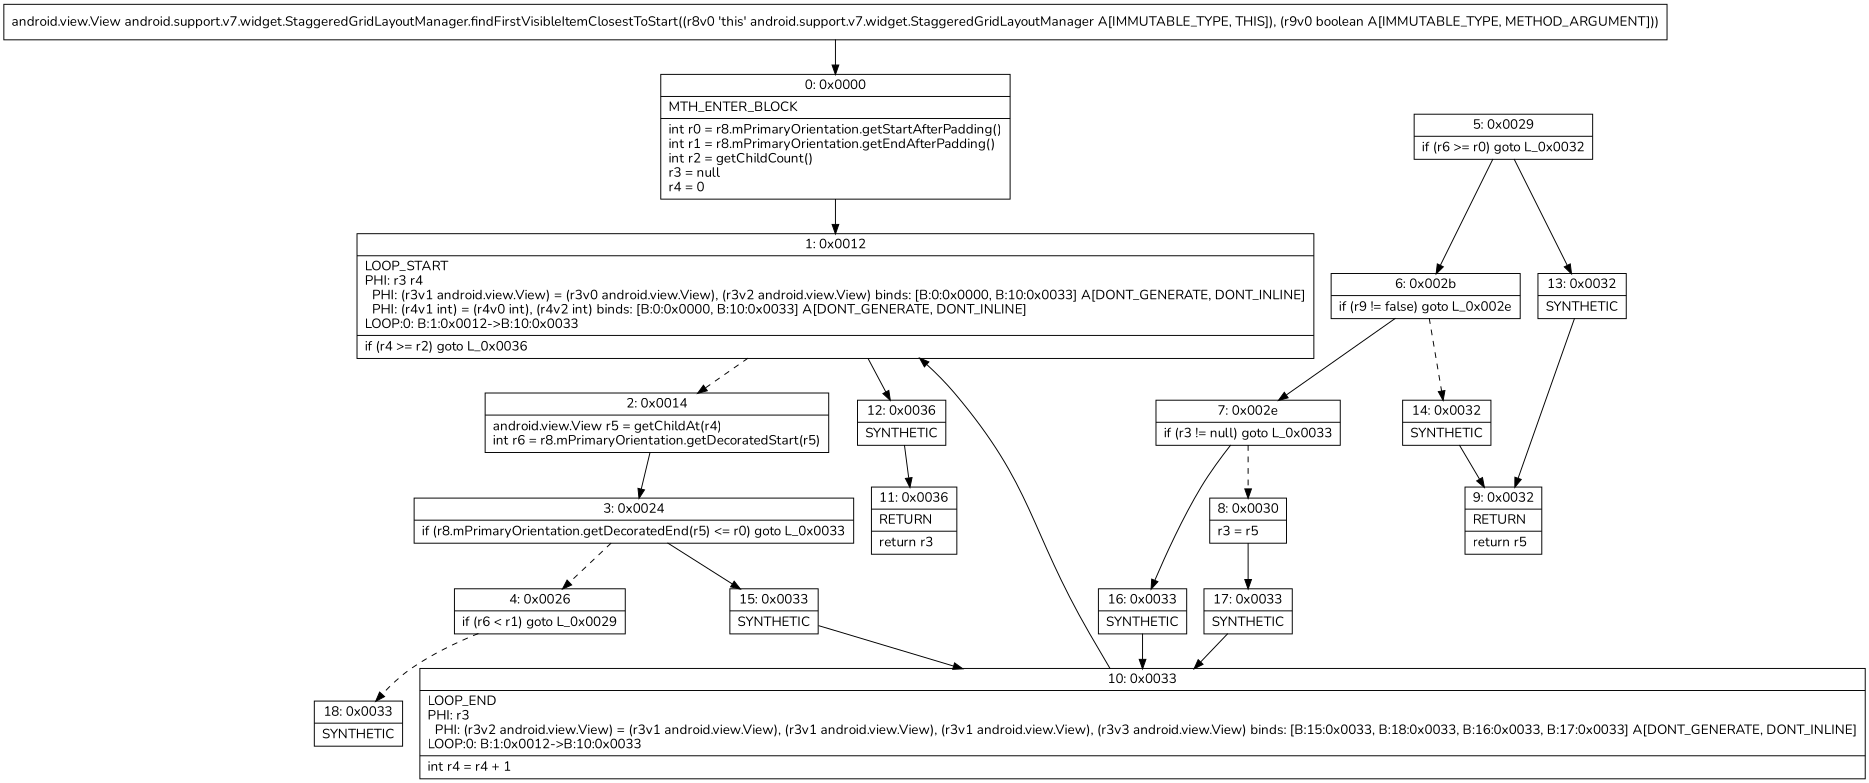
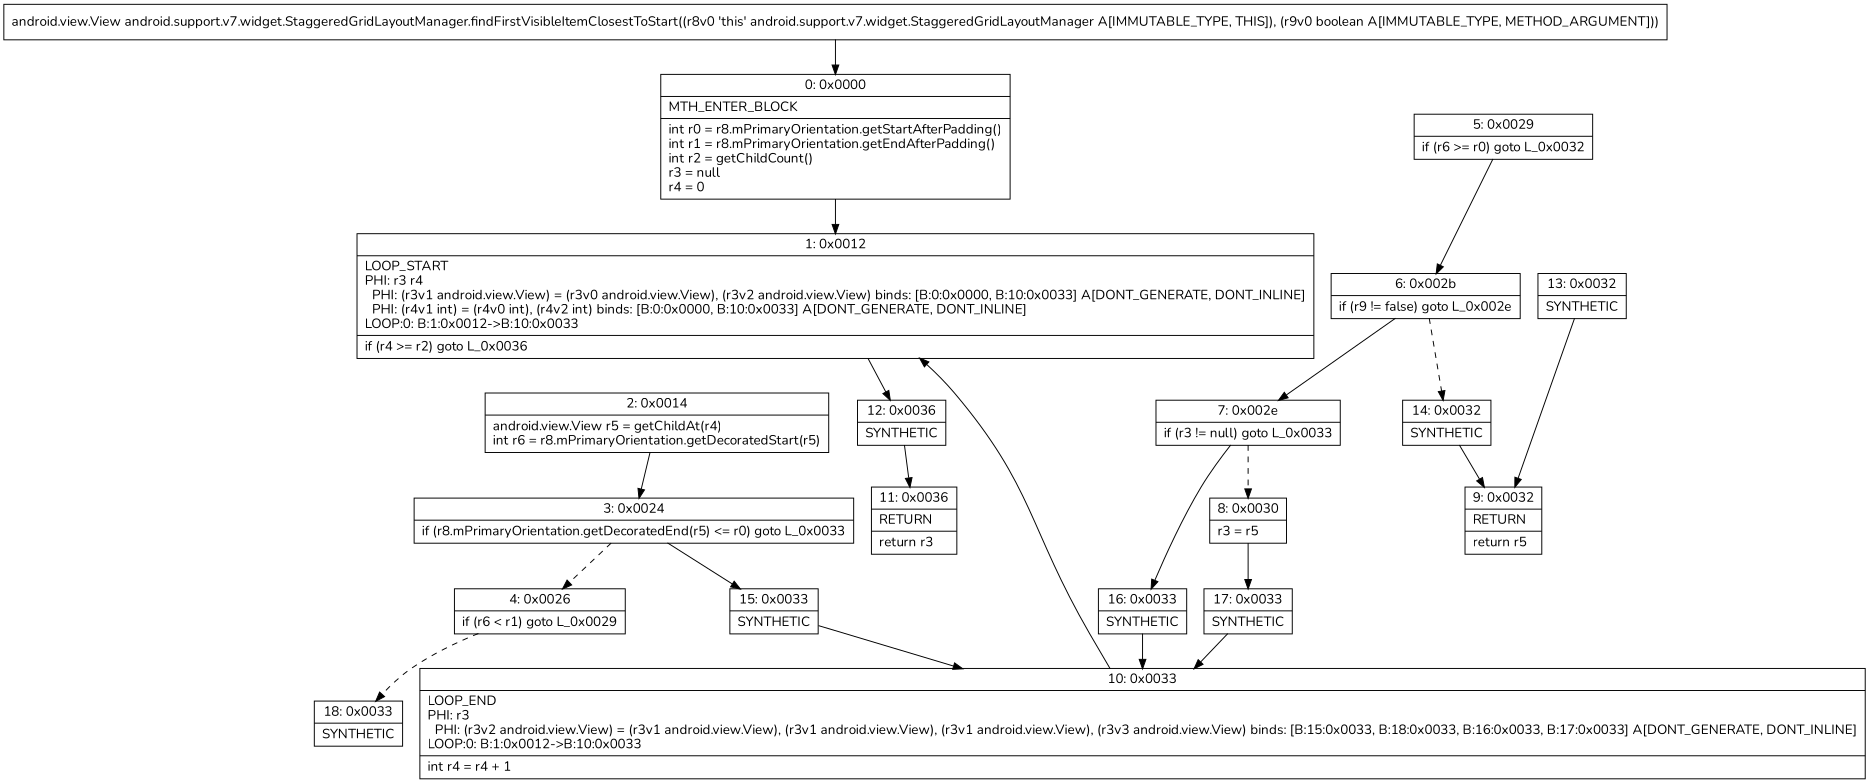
edge "5: 0x0029" -> "13: 0x0032": removed
edge "1: 0x0012" -> "2: 0x0014": removed
